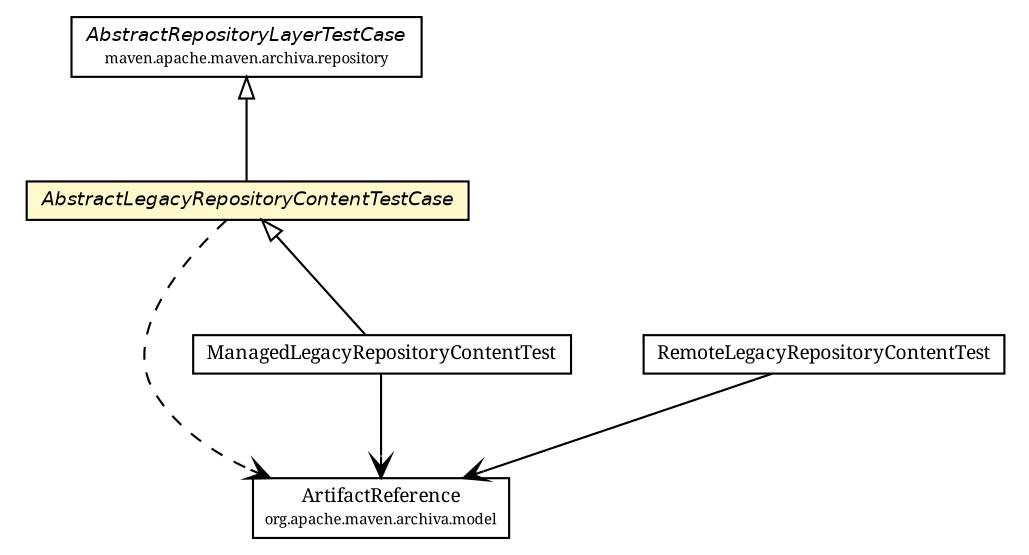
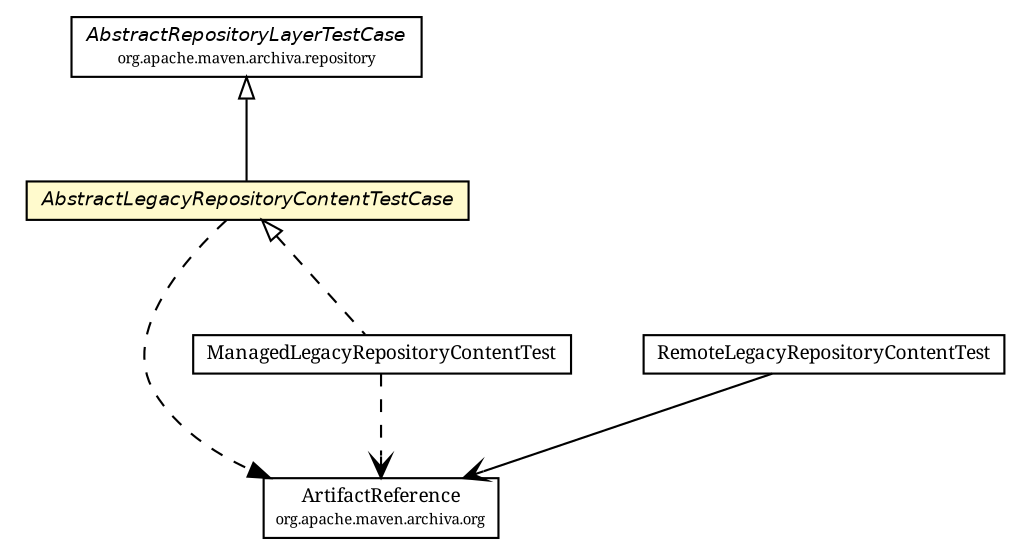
node "AbstractRepositoryLayerTestCase": text "maven.apache.maven.archiva.repository" -> "org.apache.maven.archiva.repository"
edge "ManagedLegacyRepositoryContentTest" -> "AbstractLegacyRepositoryContentTestCase": style solid -> dashed
edge "AbstractLegacyRepositoryContentTestCase" -> "ArtifactReference": arrowhead open -> normal
edge "ManagedLegacyRepositoryContentTest" -> "ArtifactReference": style solid -> dashed
node "ArtifactReference": text "org.apache.maven.archiva.model" -> "org.apache.maven.archiva.org"
